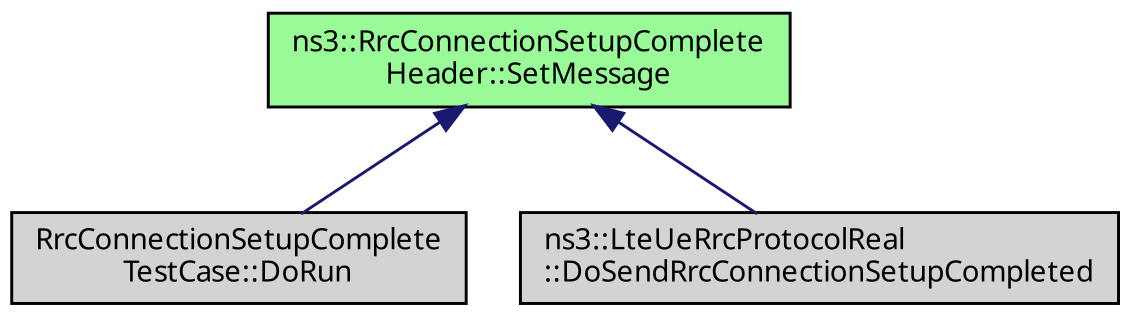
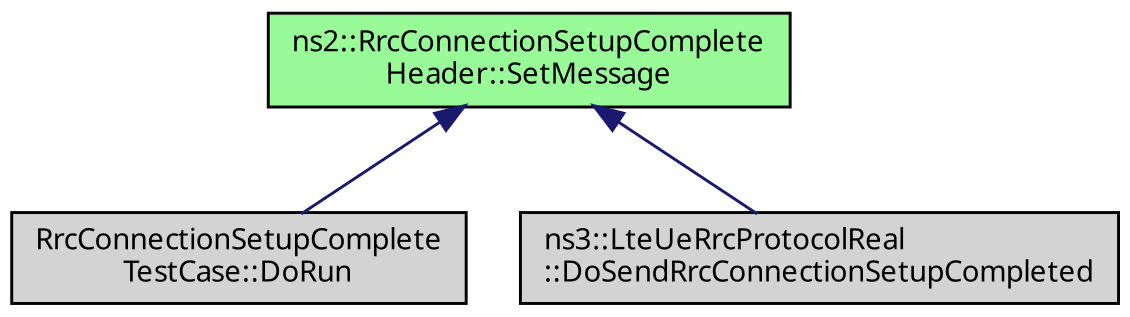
node "ns3::RrcConnectionSetupComplete Header::SetMessage": label "ns3::RrcConnectionSetupComplete Header::SetMessage" -> "ns2::RrcConnectionSetupComplete Header::SetMessage"
